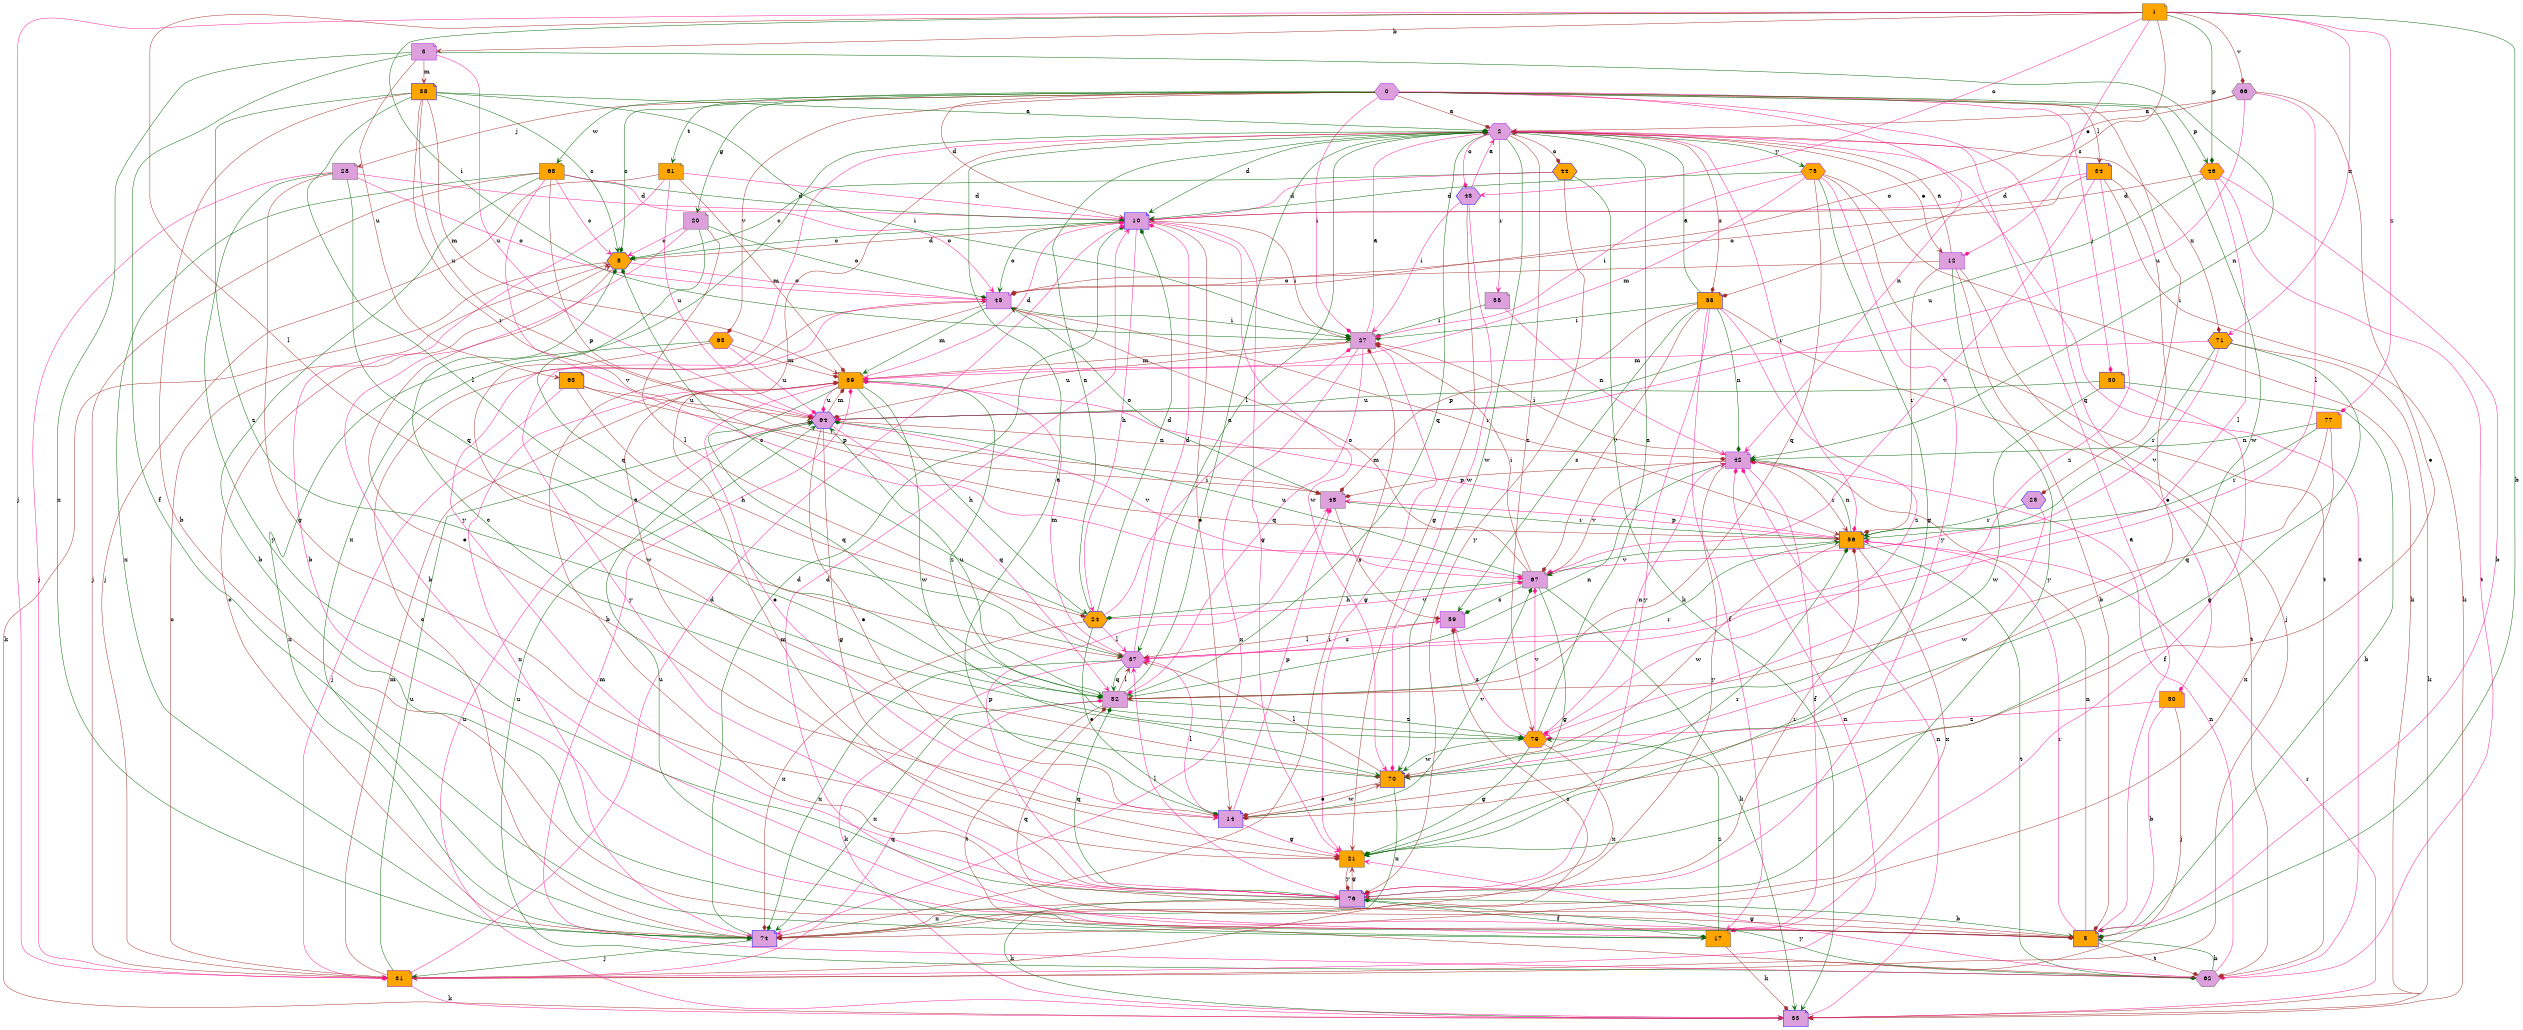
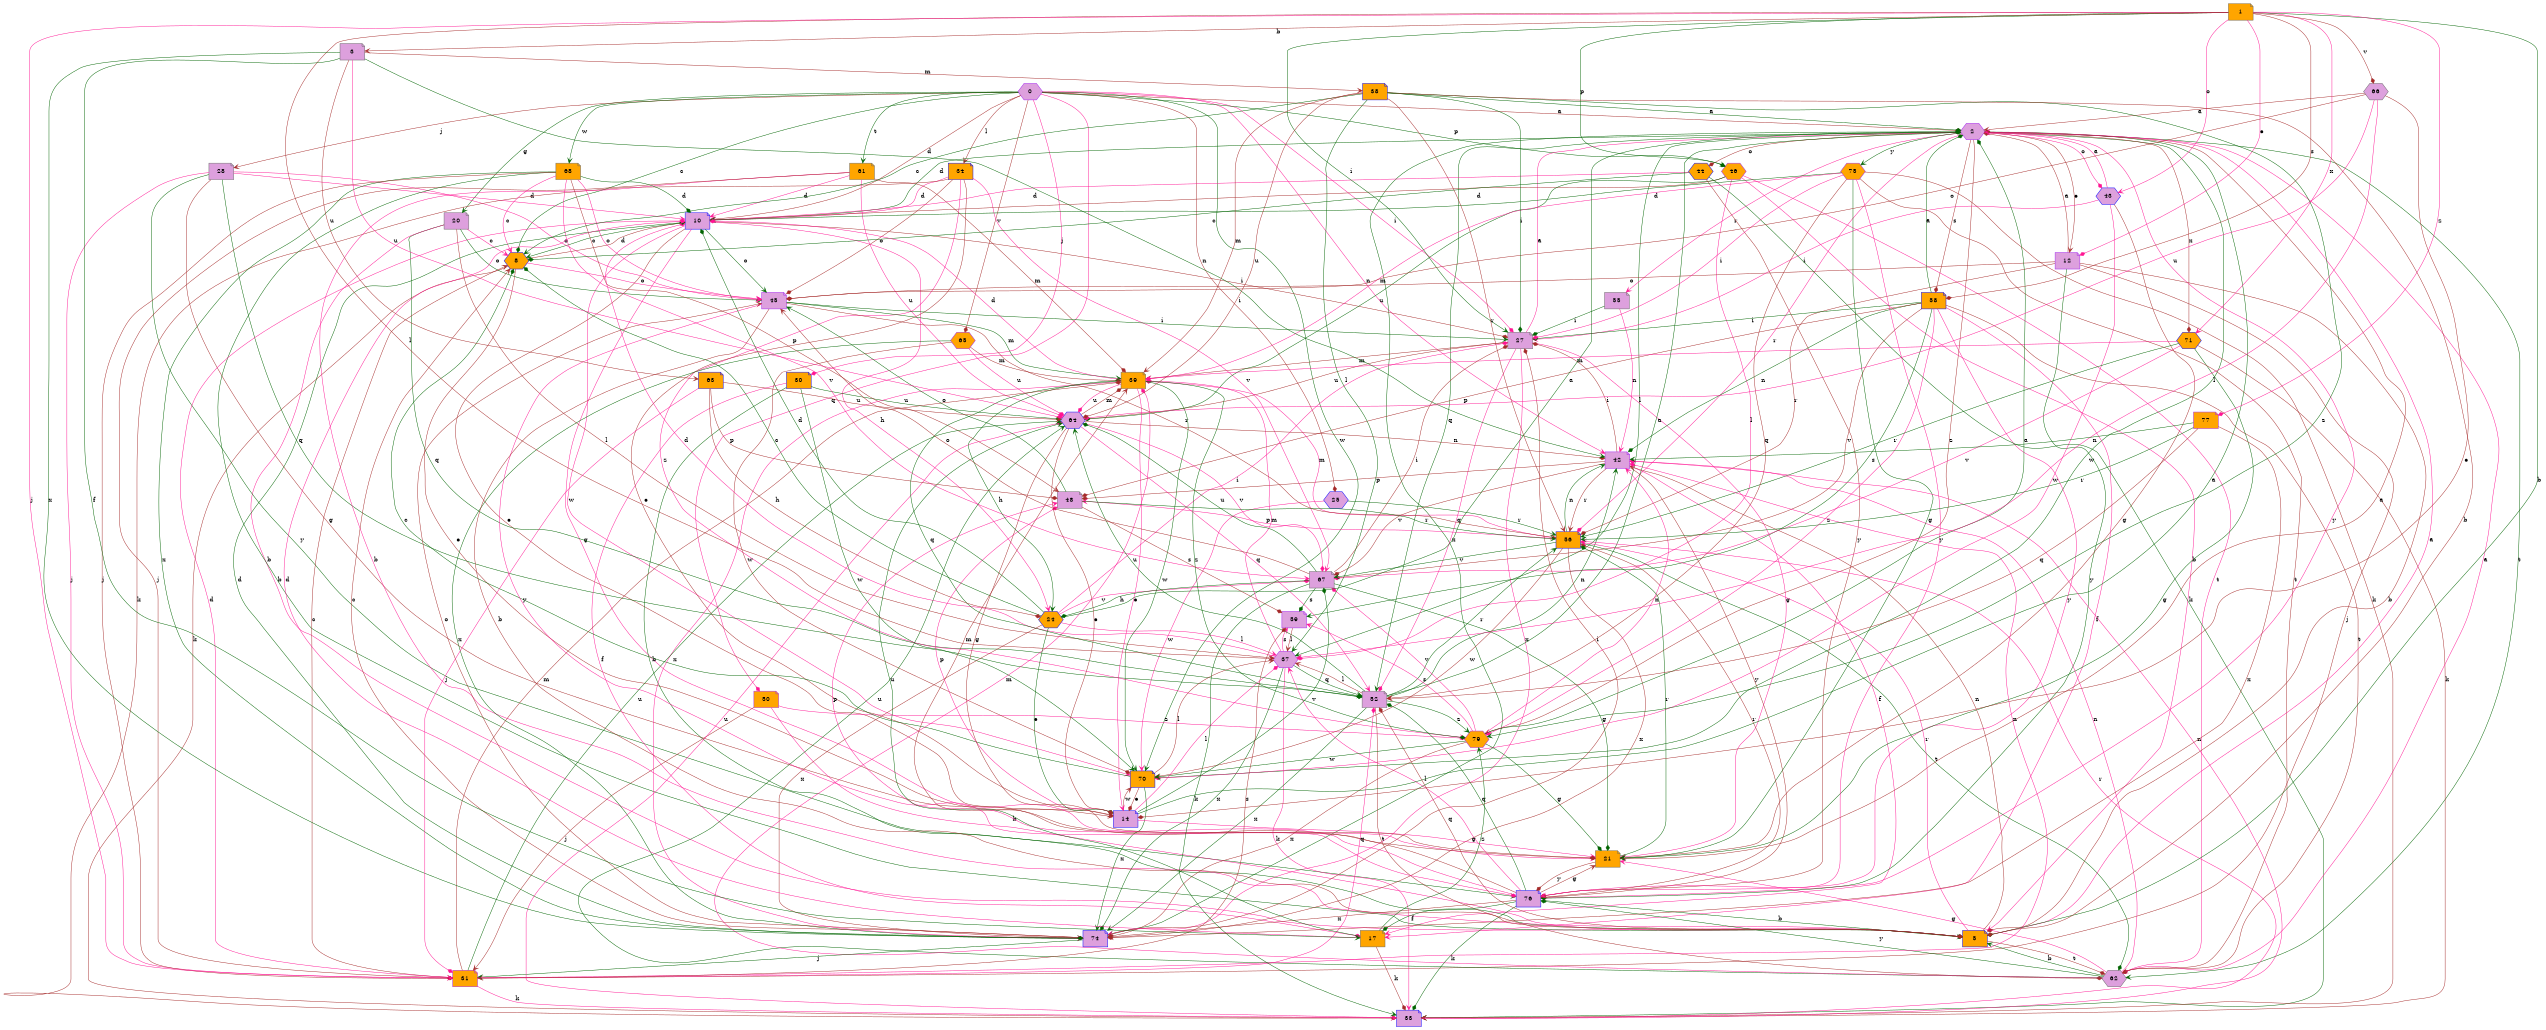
node "3": color purple -> gray40
edge "2" -> "62": added, label "t"
